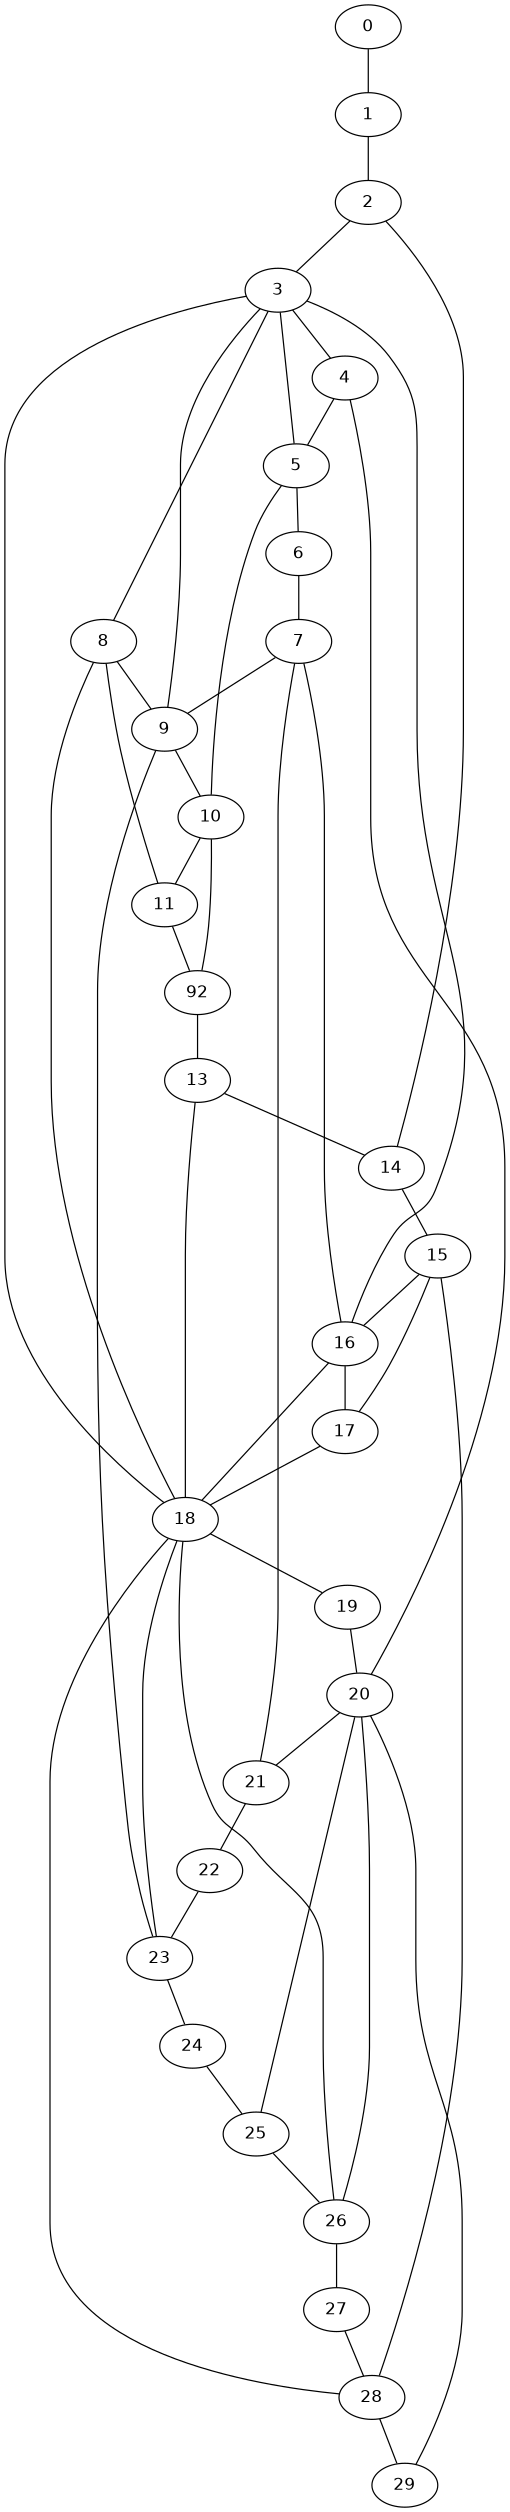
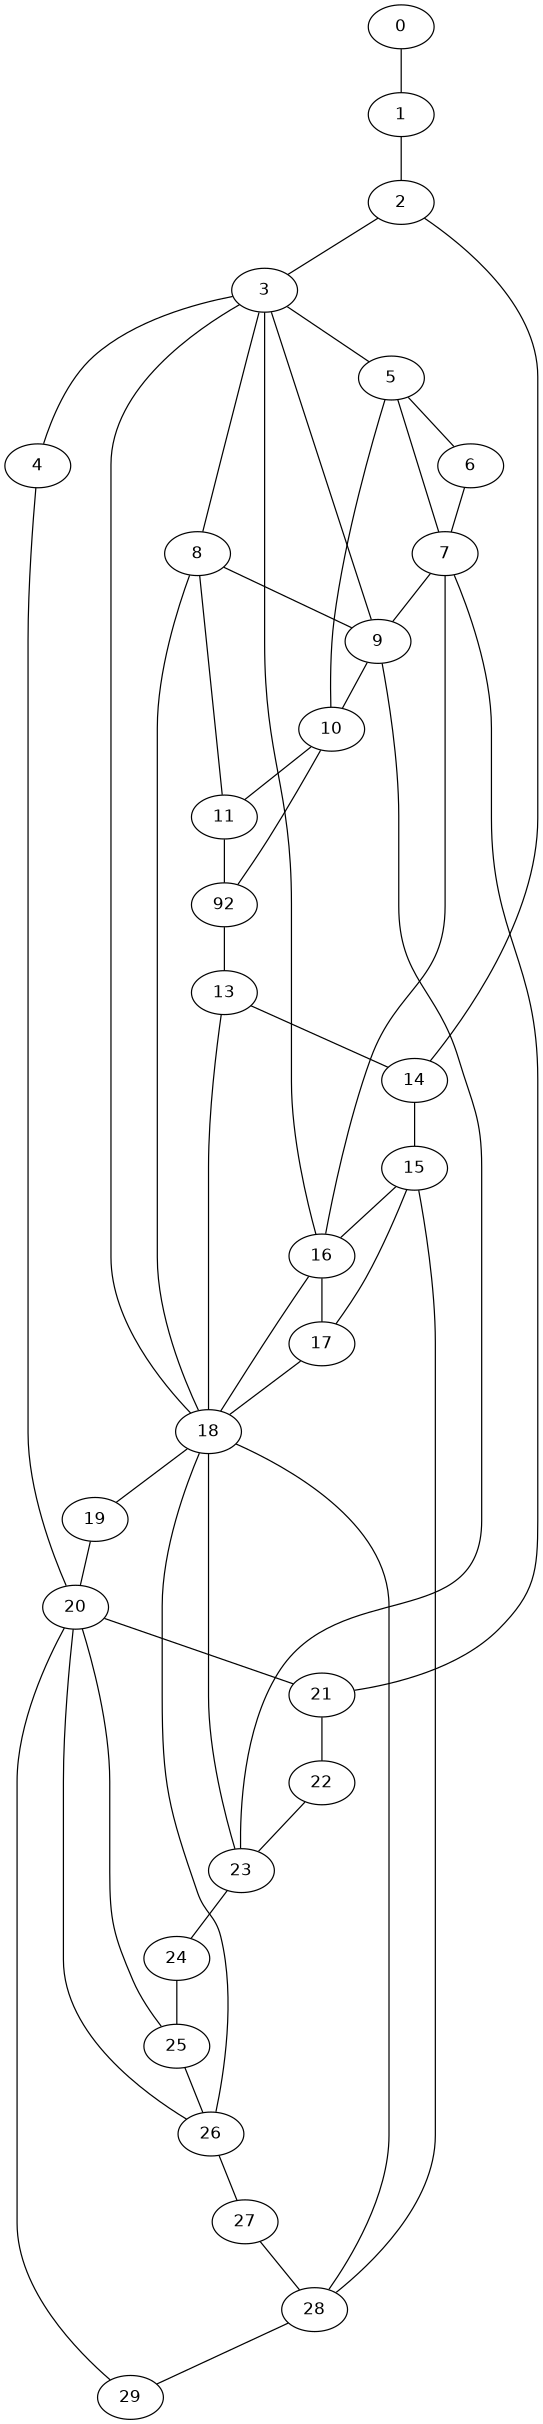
edge "4" -- "5": now "7" -- "5"
